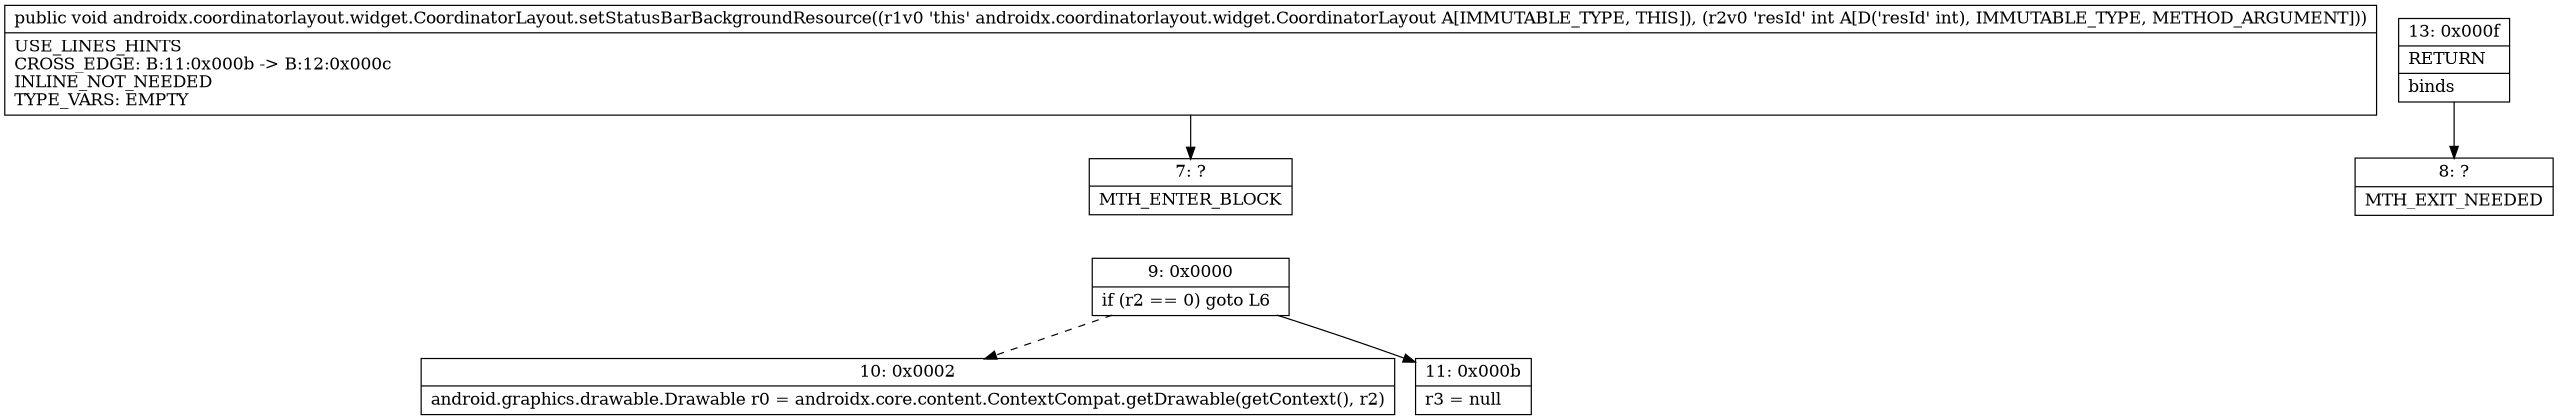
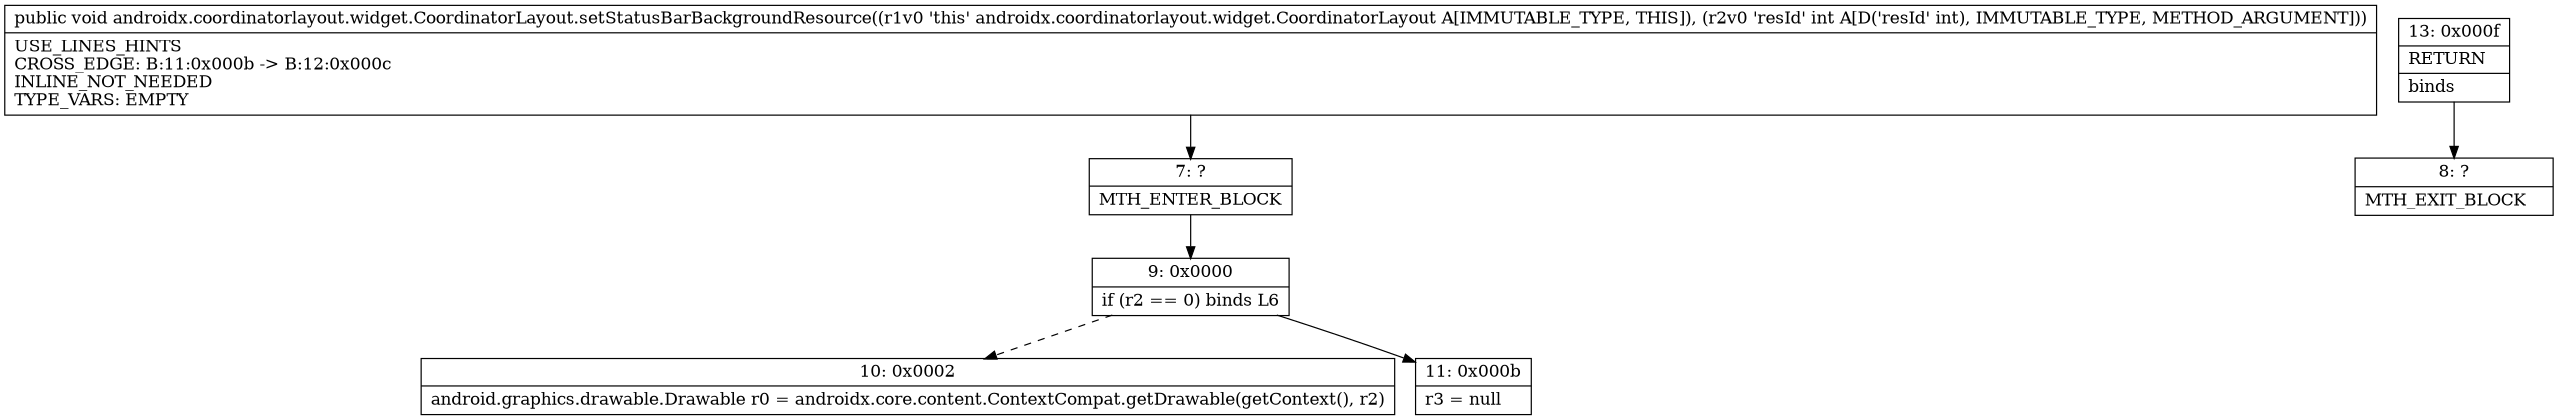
node "8: ?": text "MTH_EXIT_NEEDED" -> "MTH_EXIT_BLOCK"
edge "7: ?" -> "9: 0x0000": added
node "9: 0x0000": text "if (r2 == 0) goto L6" -> "if (r2 == 0) binds L6"
